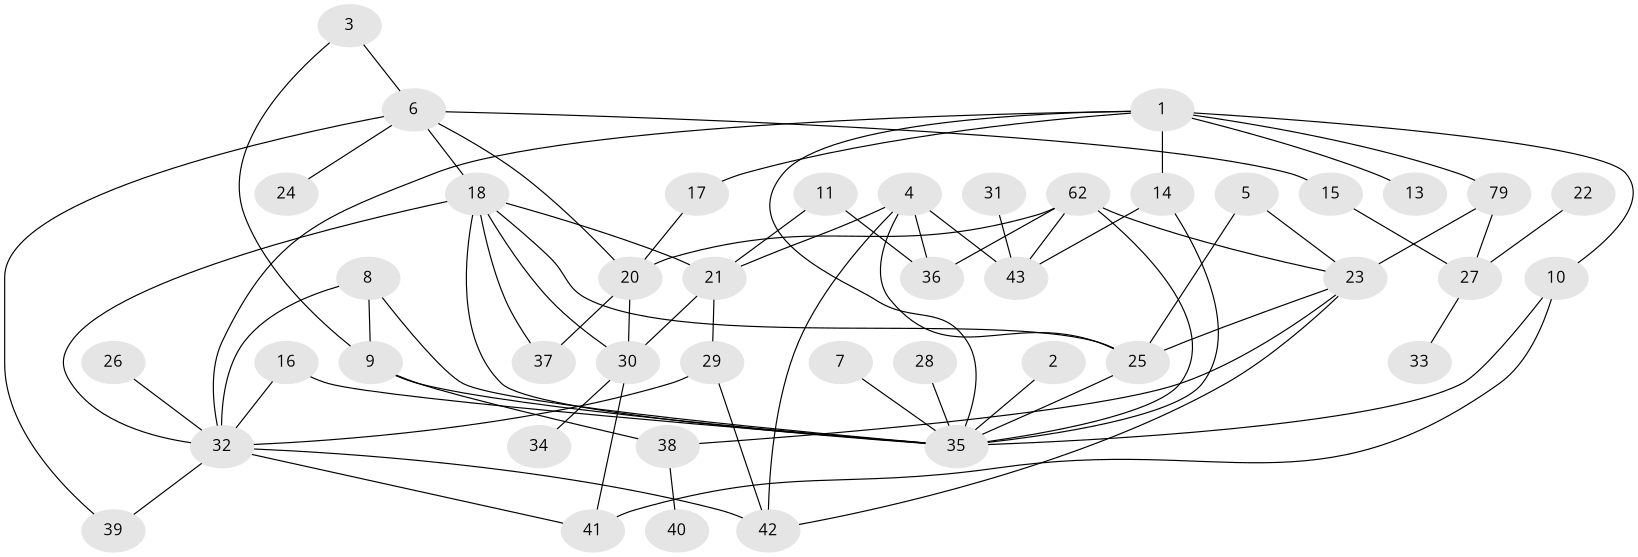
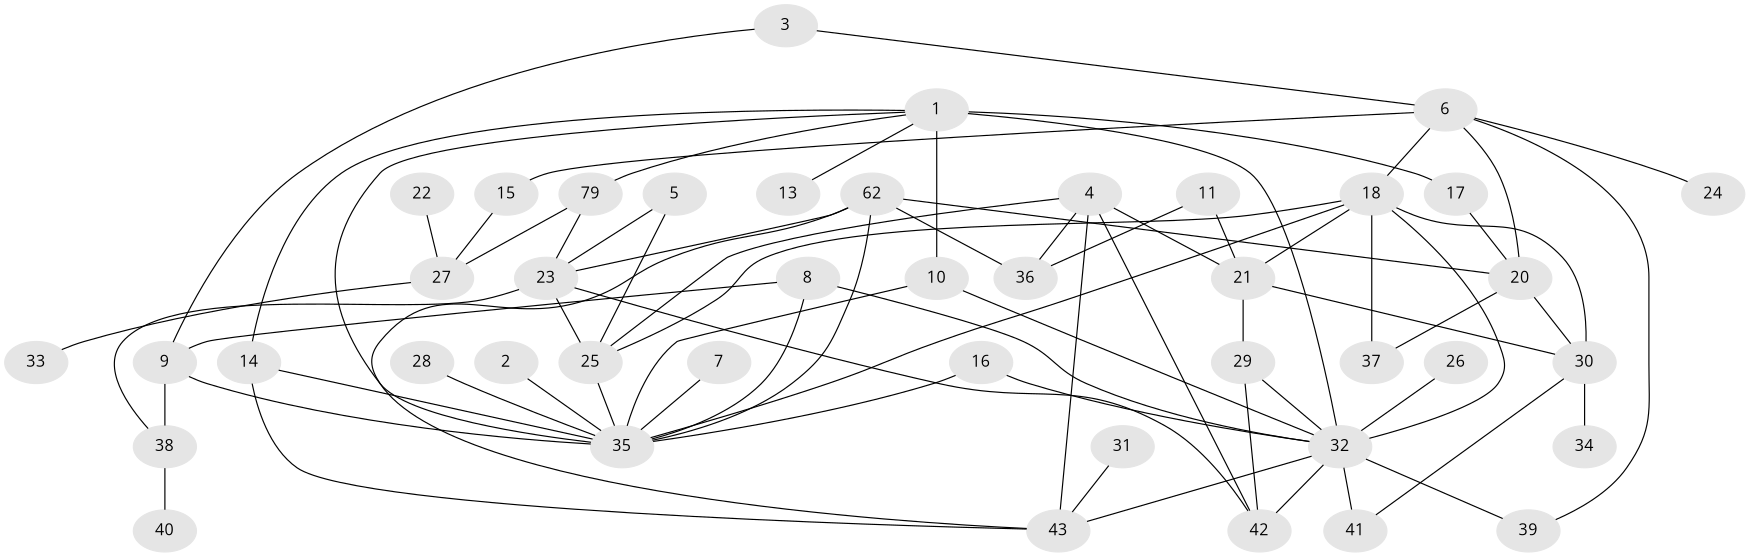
edge "10" -- "41": now "10" -- "32"
edge "32" -- "43": added
